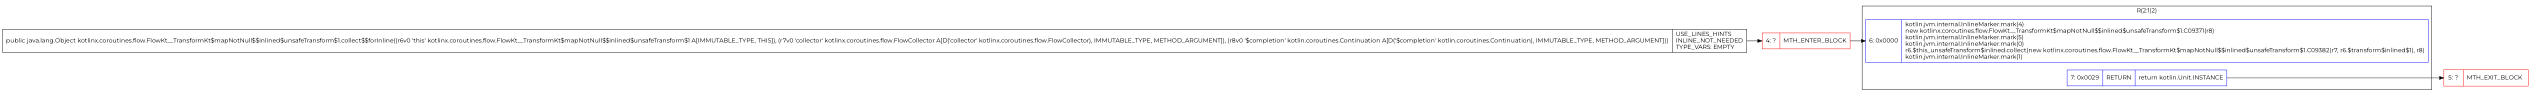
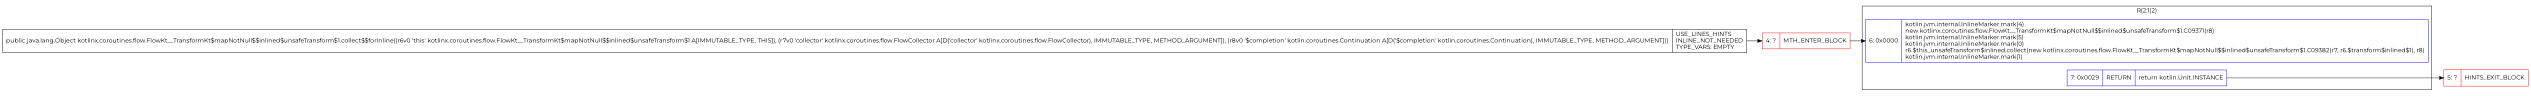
node "5: ?": text "MTH_EXIT_BLOCK" -> "HINTS_EXIT_BLOCK"
